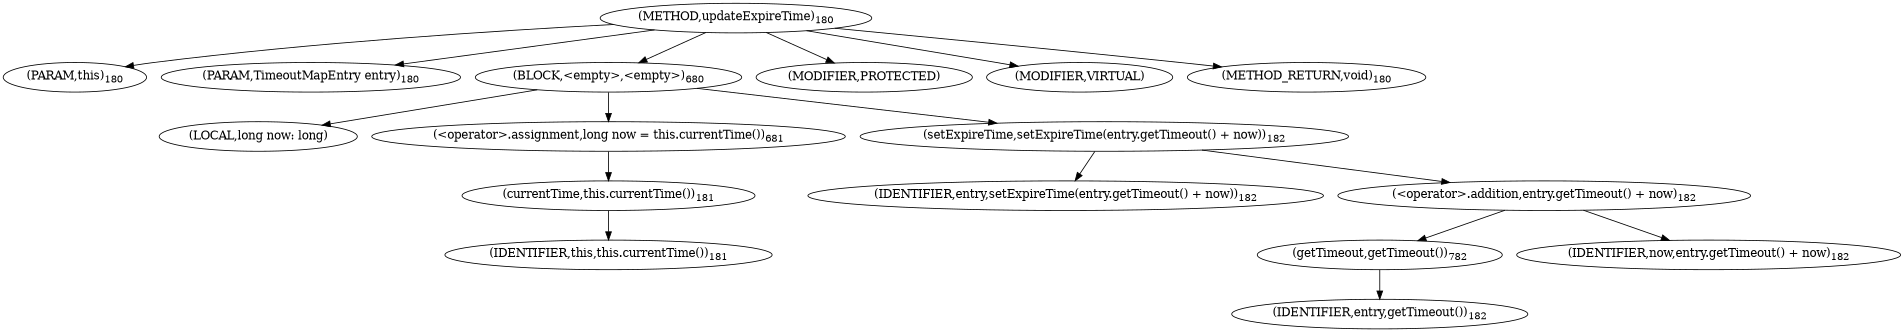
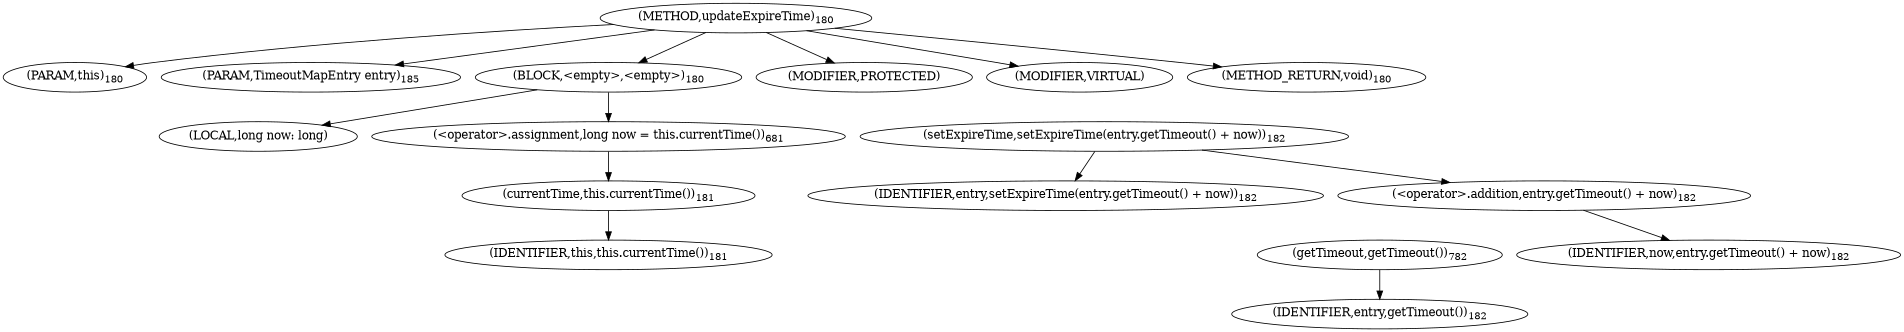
node "(PARAM,TimeoutMapEntry entry)": text "180" -> "185"
node "(BLOCK,<empty>,<empty>)": text "680" -> "180"
edge "(BLOCK,<empty>,<empty>)" -> "(setExpireTime,setExpireTime(entry.getTimeout() + now))": removed
edge "(<operator>.addition,entry.getTimeout() + now)" -> "(getTimeout,getTimeout())": removed
